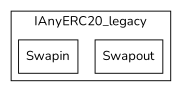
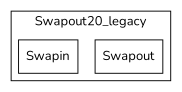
cluster "IAnyERC20_legacy": label "IAnyERC20_legacy" -> "Swapout20_legacy"
